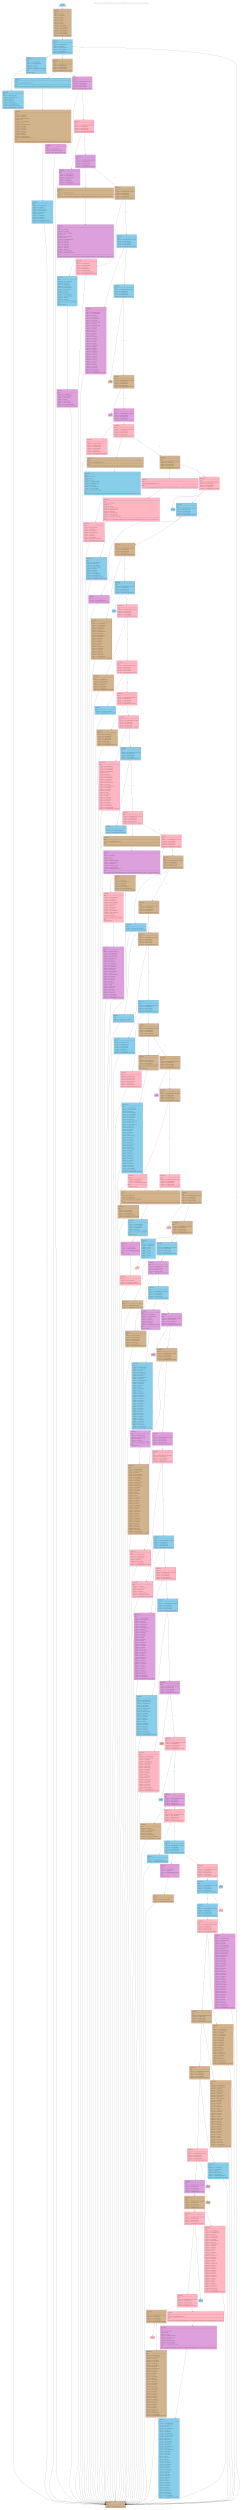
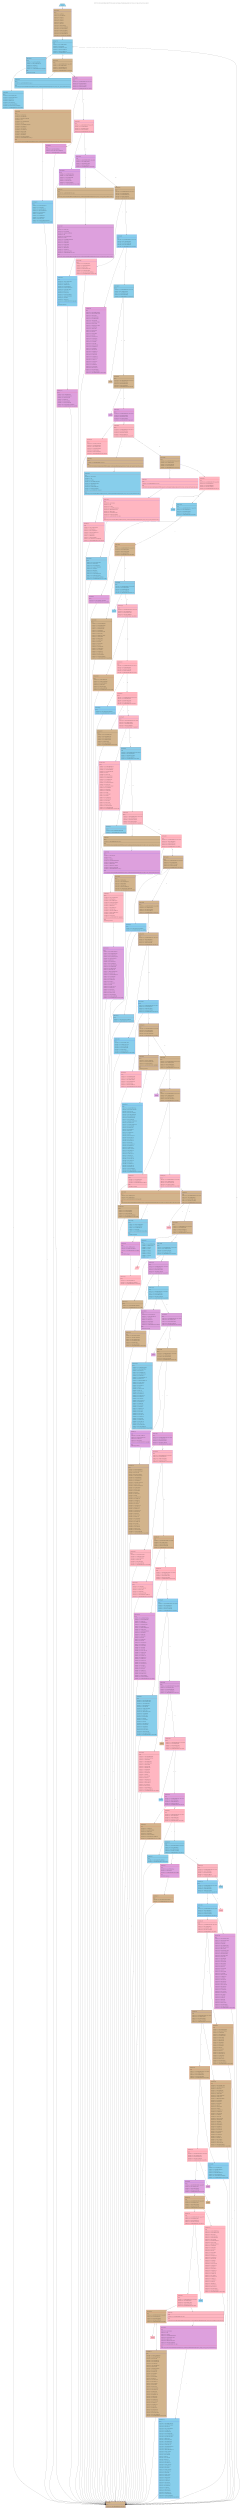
node "0x402806 [28]": fillcolor skyblue -> tan
